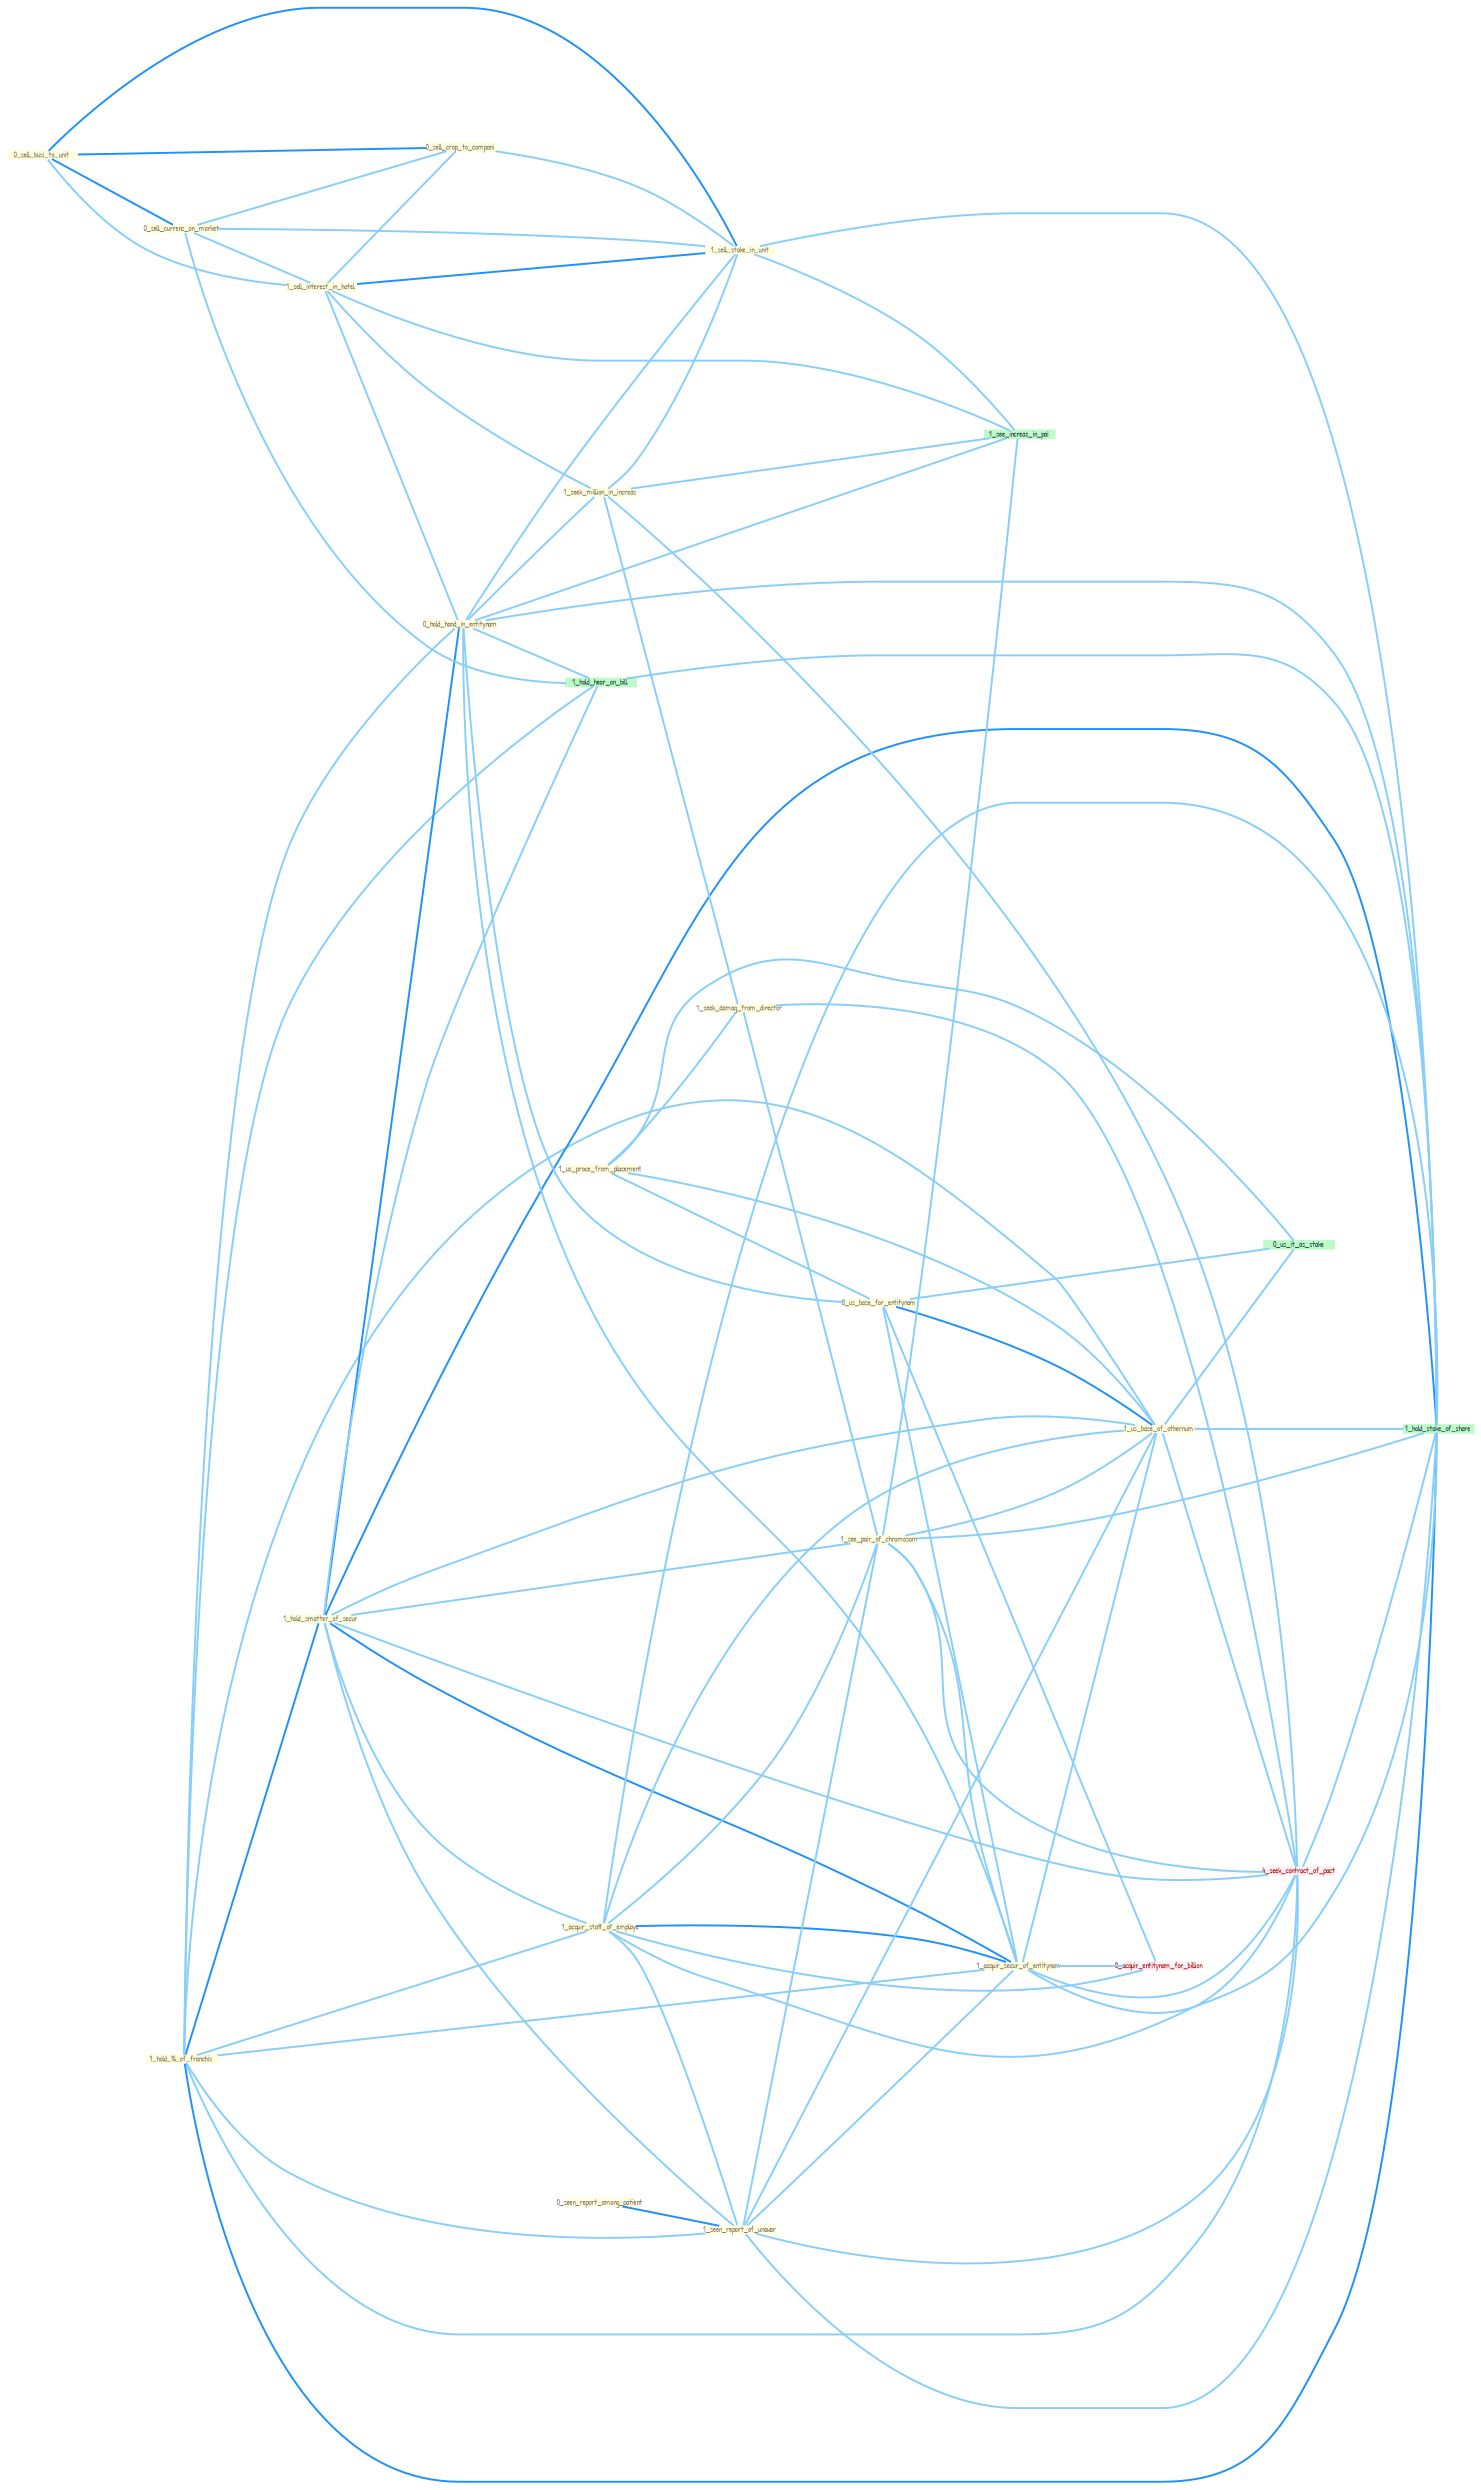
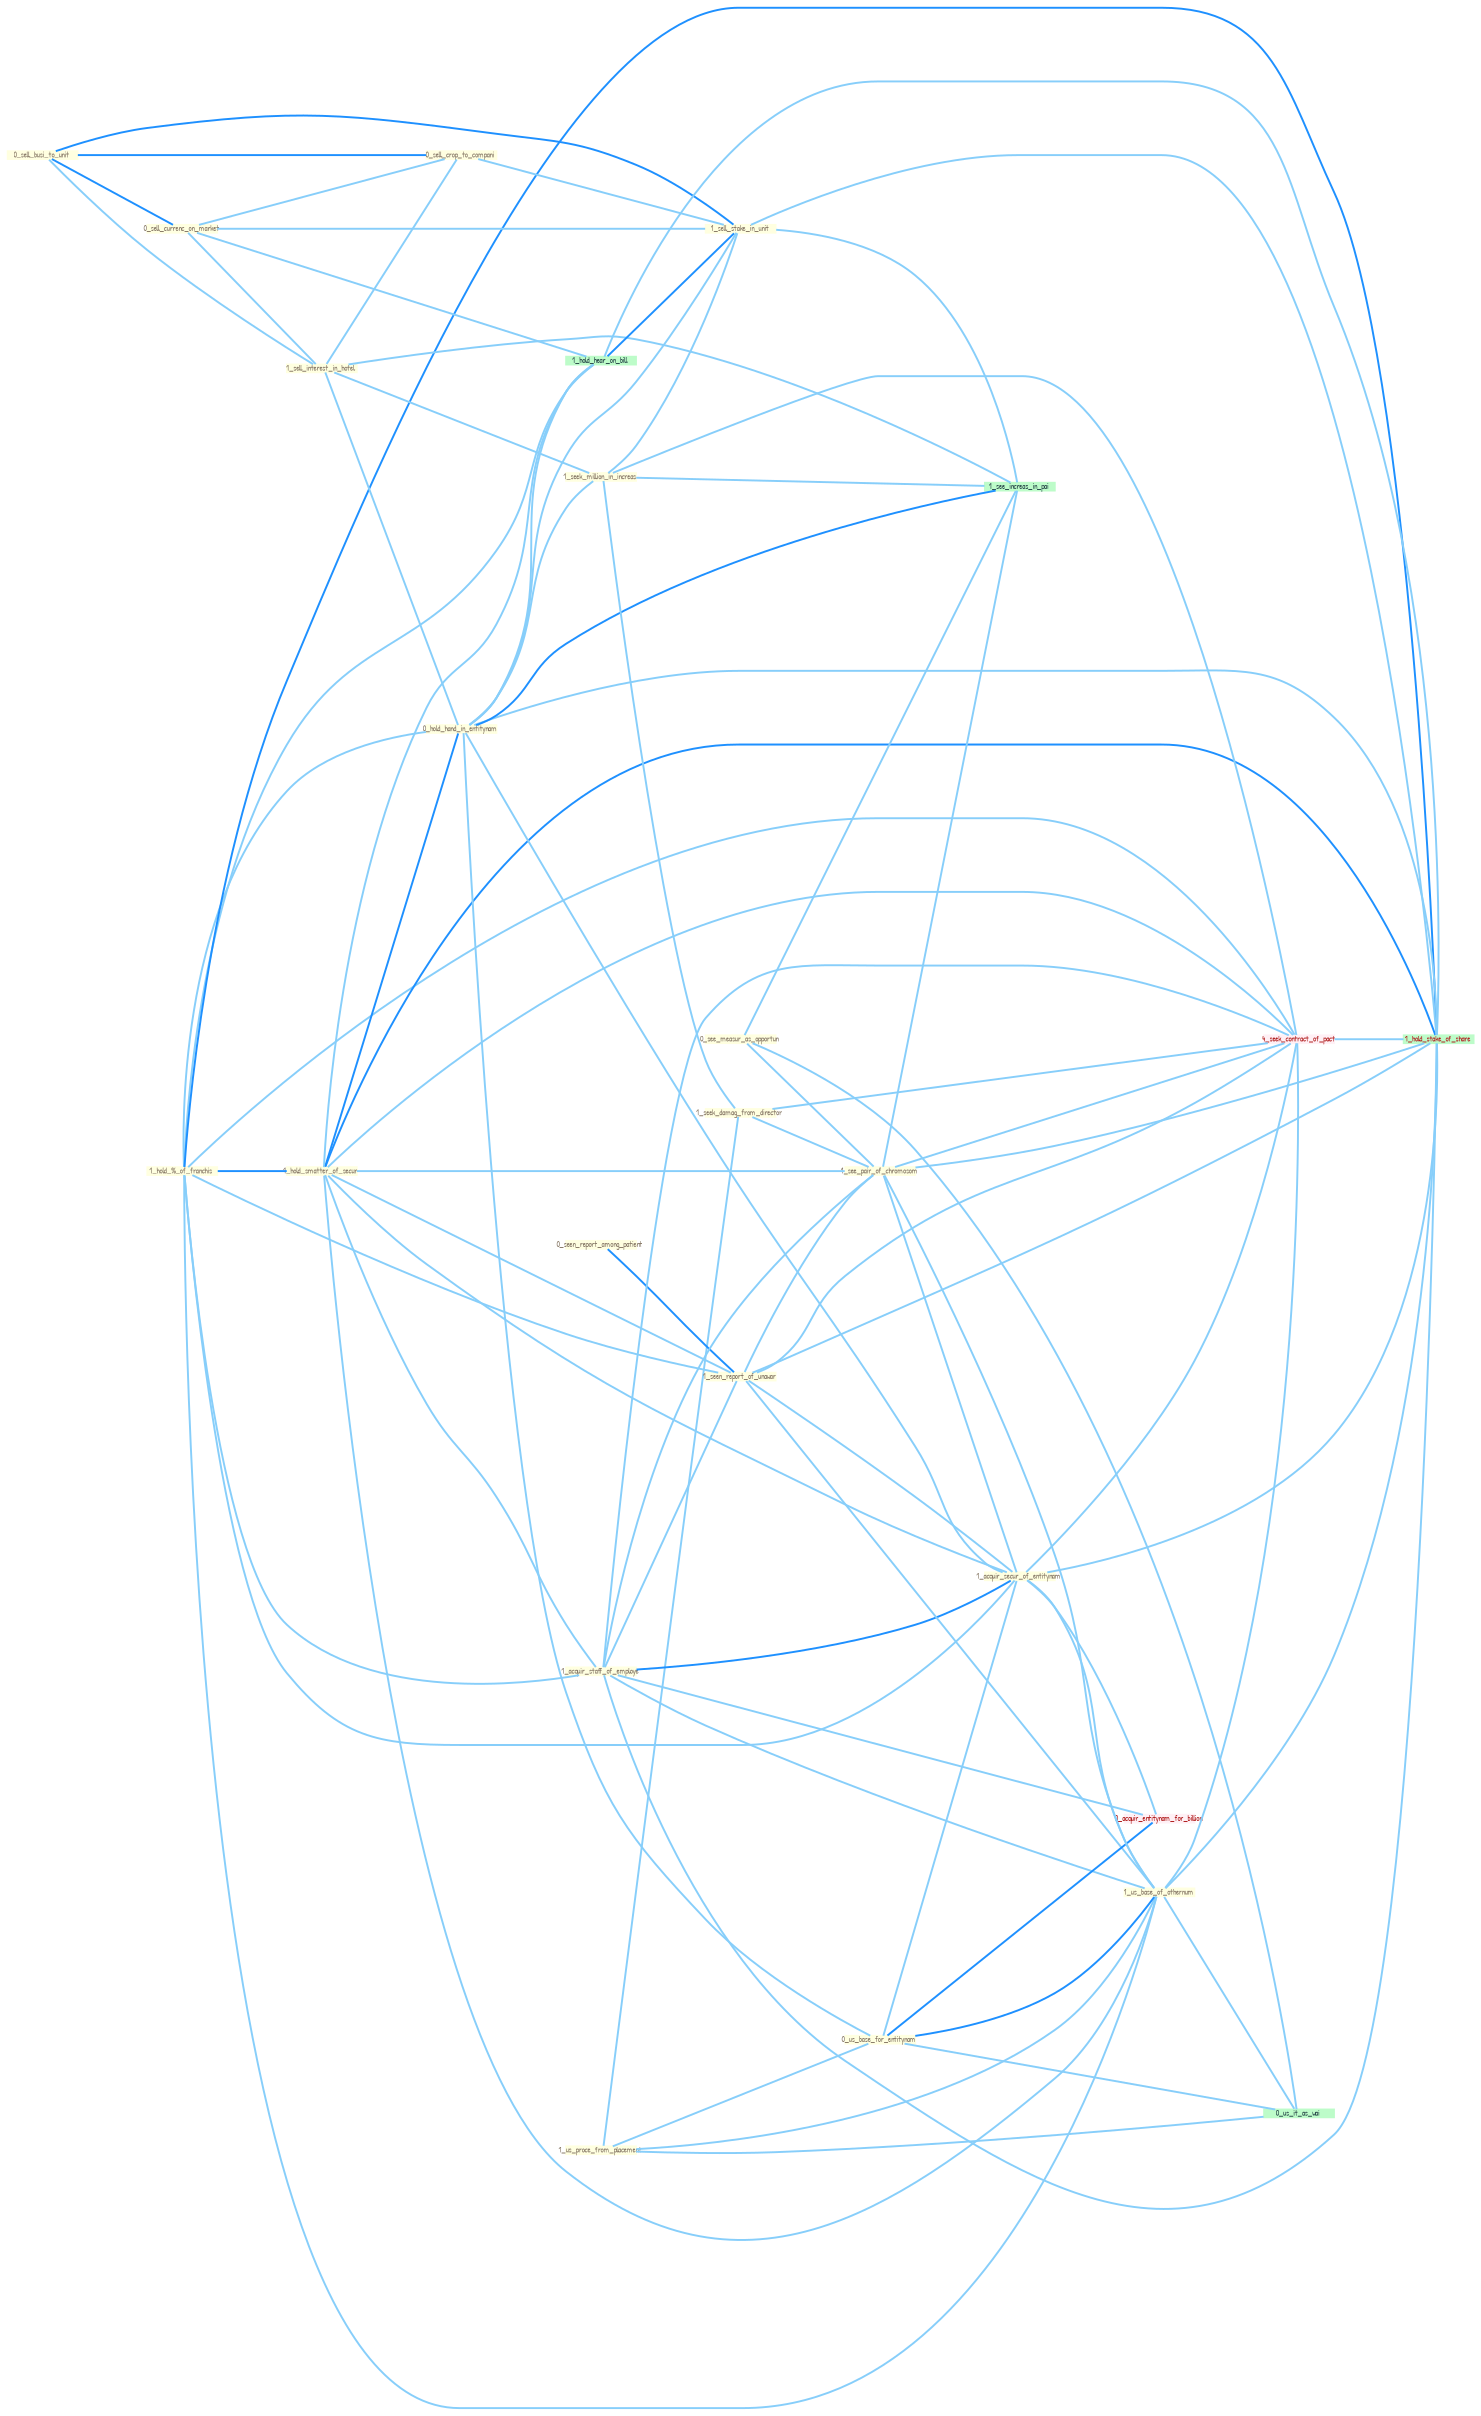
edge "1_sell_stake_in_unit" -- "1_sell_interest_in_hotel": now "1_sell_stake_in_unit" -- "1_hold_hear_on_bill"
edge "1_see_increas_in_pai" -- "0_hold_hand_in_entitynam": color #87cefa -> #1e90ff
node "0_see_measur_as_opportun": added
node "0_us_it_as_stake": label "0_us_it_as_stake" -> "0_us_it_as_wai"
node "1_hold_stake_of_share": fontcolor #2f4f4f -> #b22222
edge "0_us_base_for_entitynam" -- "0_acquir_entitynam_for_billion": color #87cefa -> #1e90ff
edge "1_hold_smatter_of_secur" -- "1_acquir_secur_of_entitynam": color #1e90ff -> #87cefa
